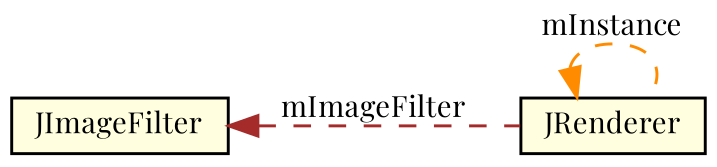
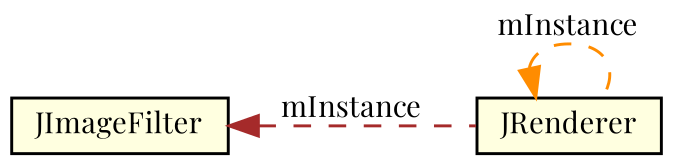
edge "JRenderer" -> "JImageFilter": label "mImageFilter" -> "mInstance"
